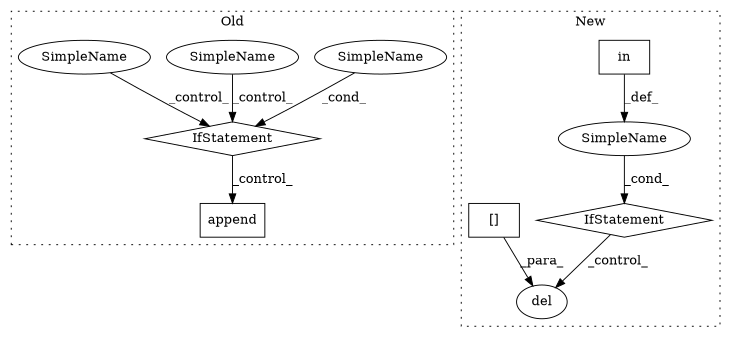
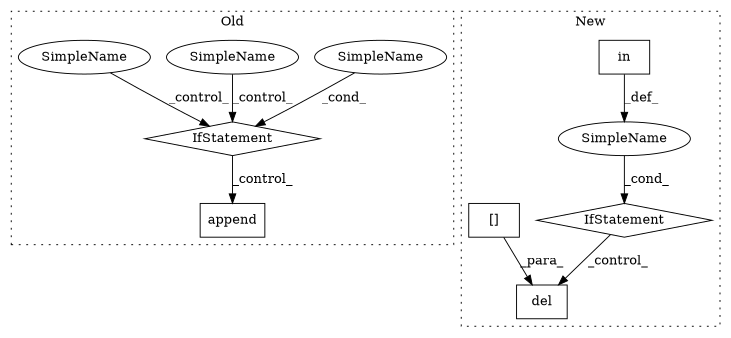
node "del": shape ellipse -> box
